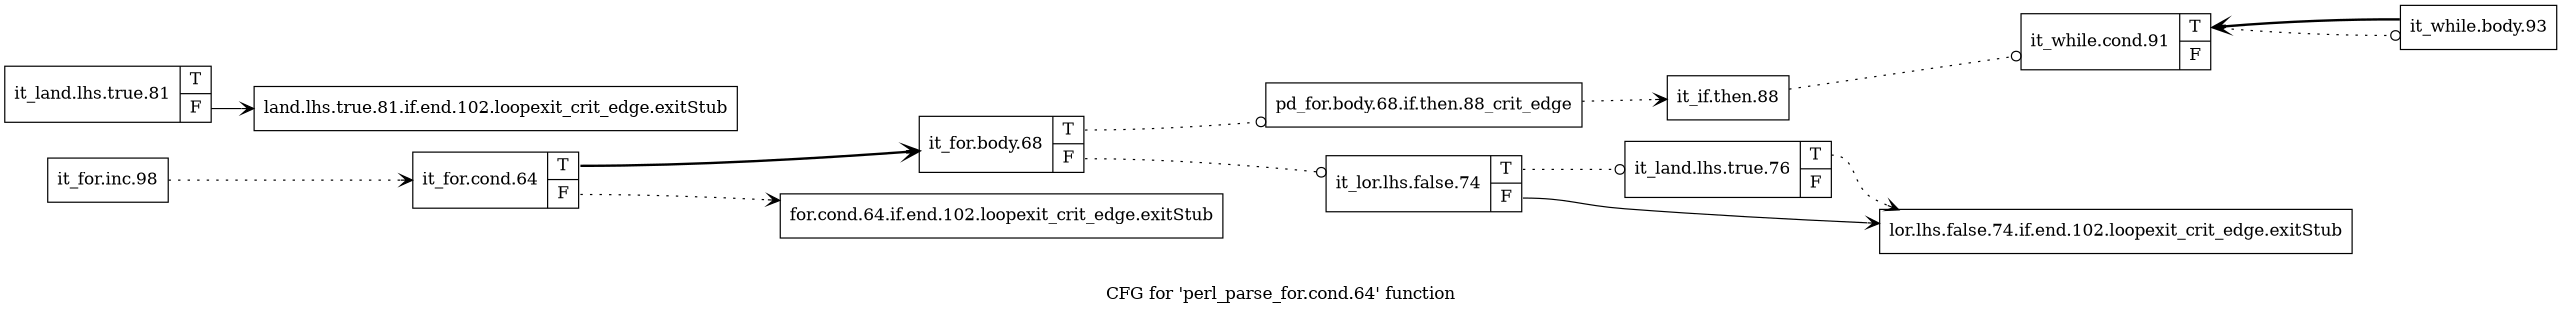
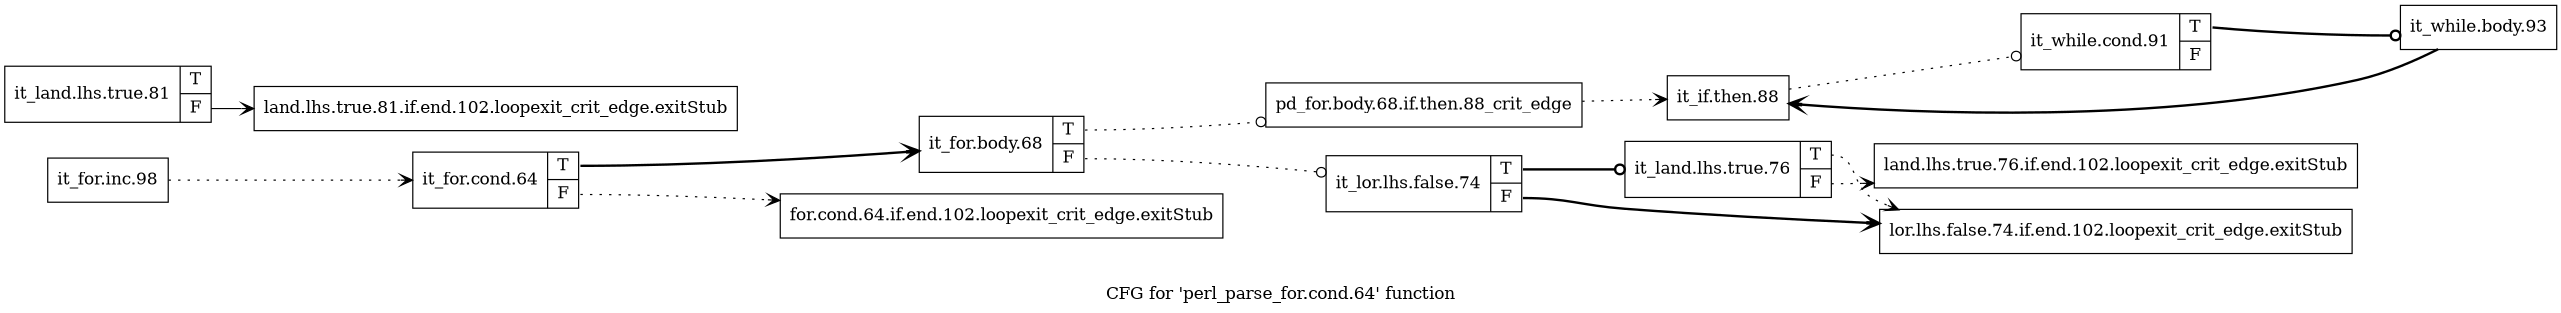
edge "it_while.body.93" -> "it_while.cond.91": now "it_while.body.93" -> "it_if.then.88"
edge "it_while.cond.91" -> "it_while.body.93": style dotted -> bold
node "land.lhs.true.76.if.end.102.loopexit_crit_edge.exitStub": added
edge "it_lor.lhs.false.74" -> "it_land.lhs.true.76": style dotted -> bold
edge "it_lor.lhs.false.74" -> "lor.lhs.false.74.if.end.102.loopexit_crit_edge.exitStub": style solid -> bold
